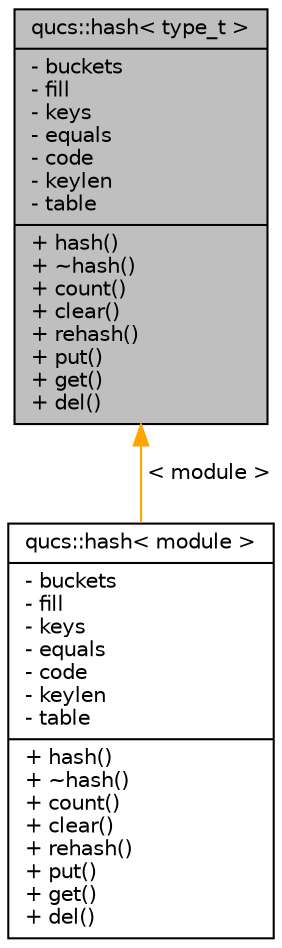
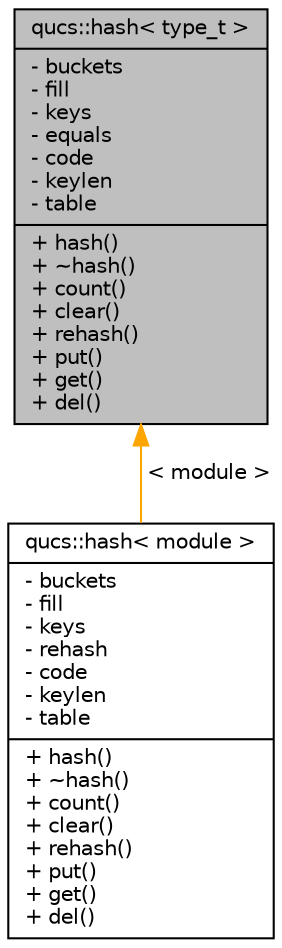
node "qucs::hash< module >": text "- equals" -> "- rehash"
